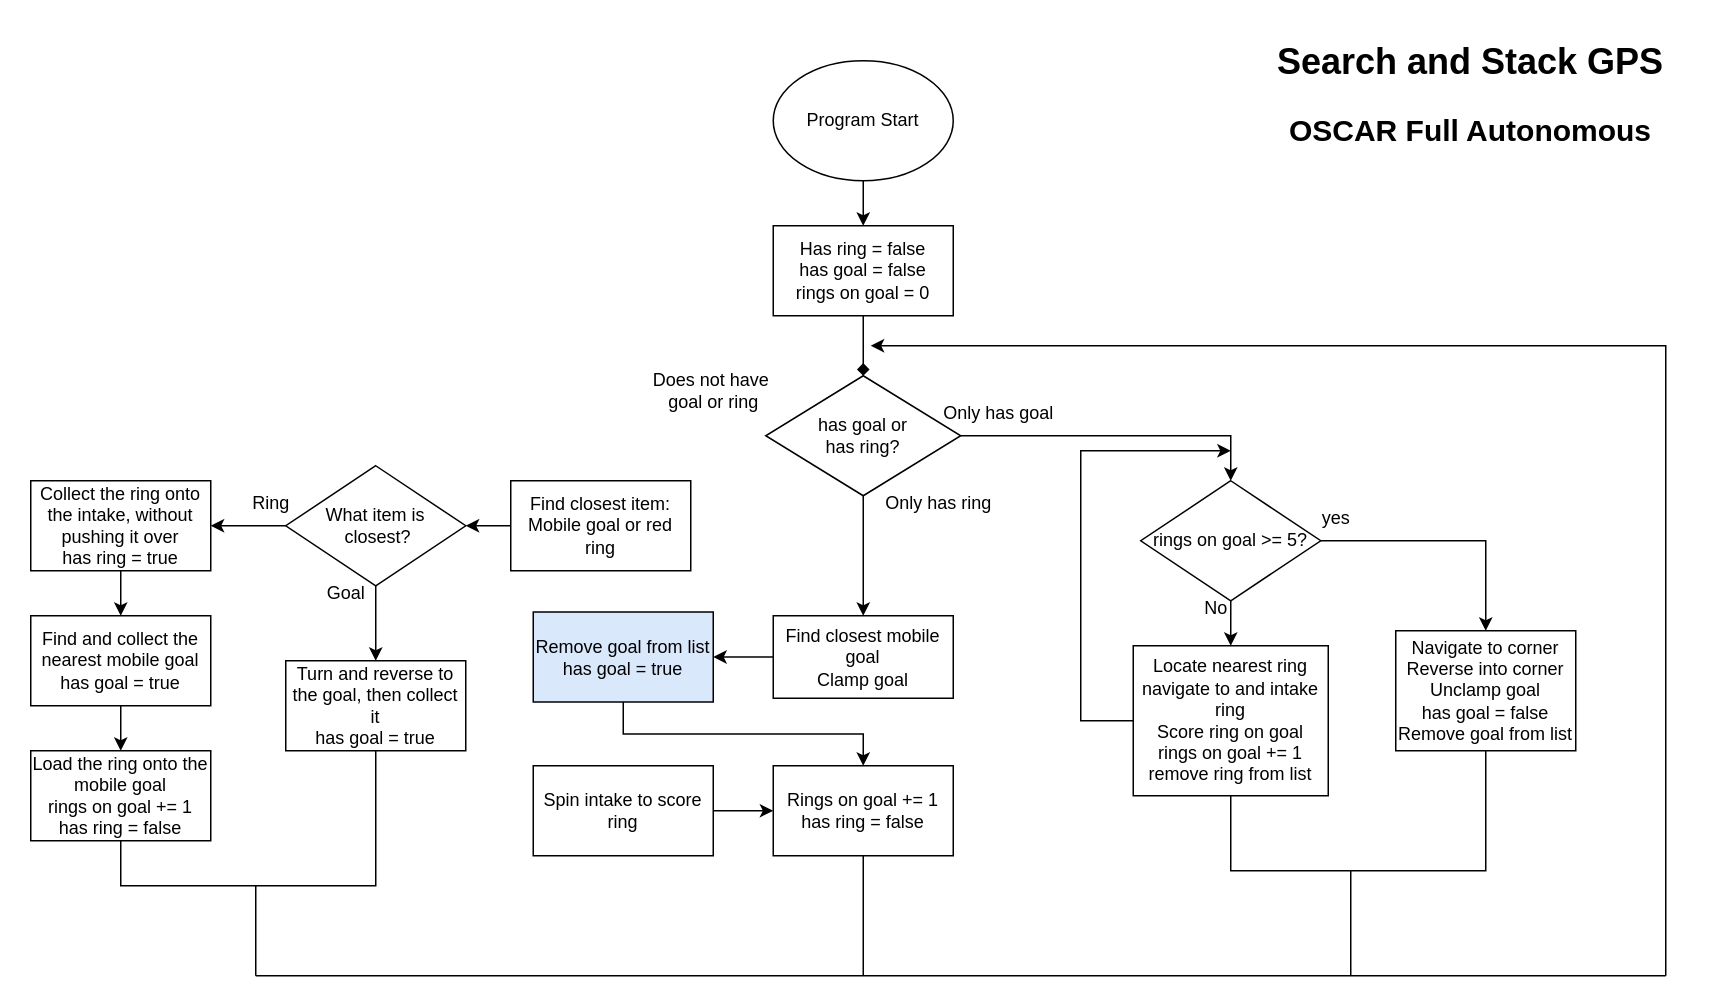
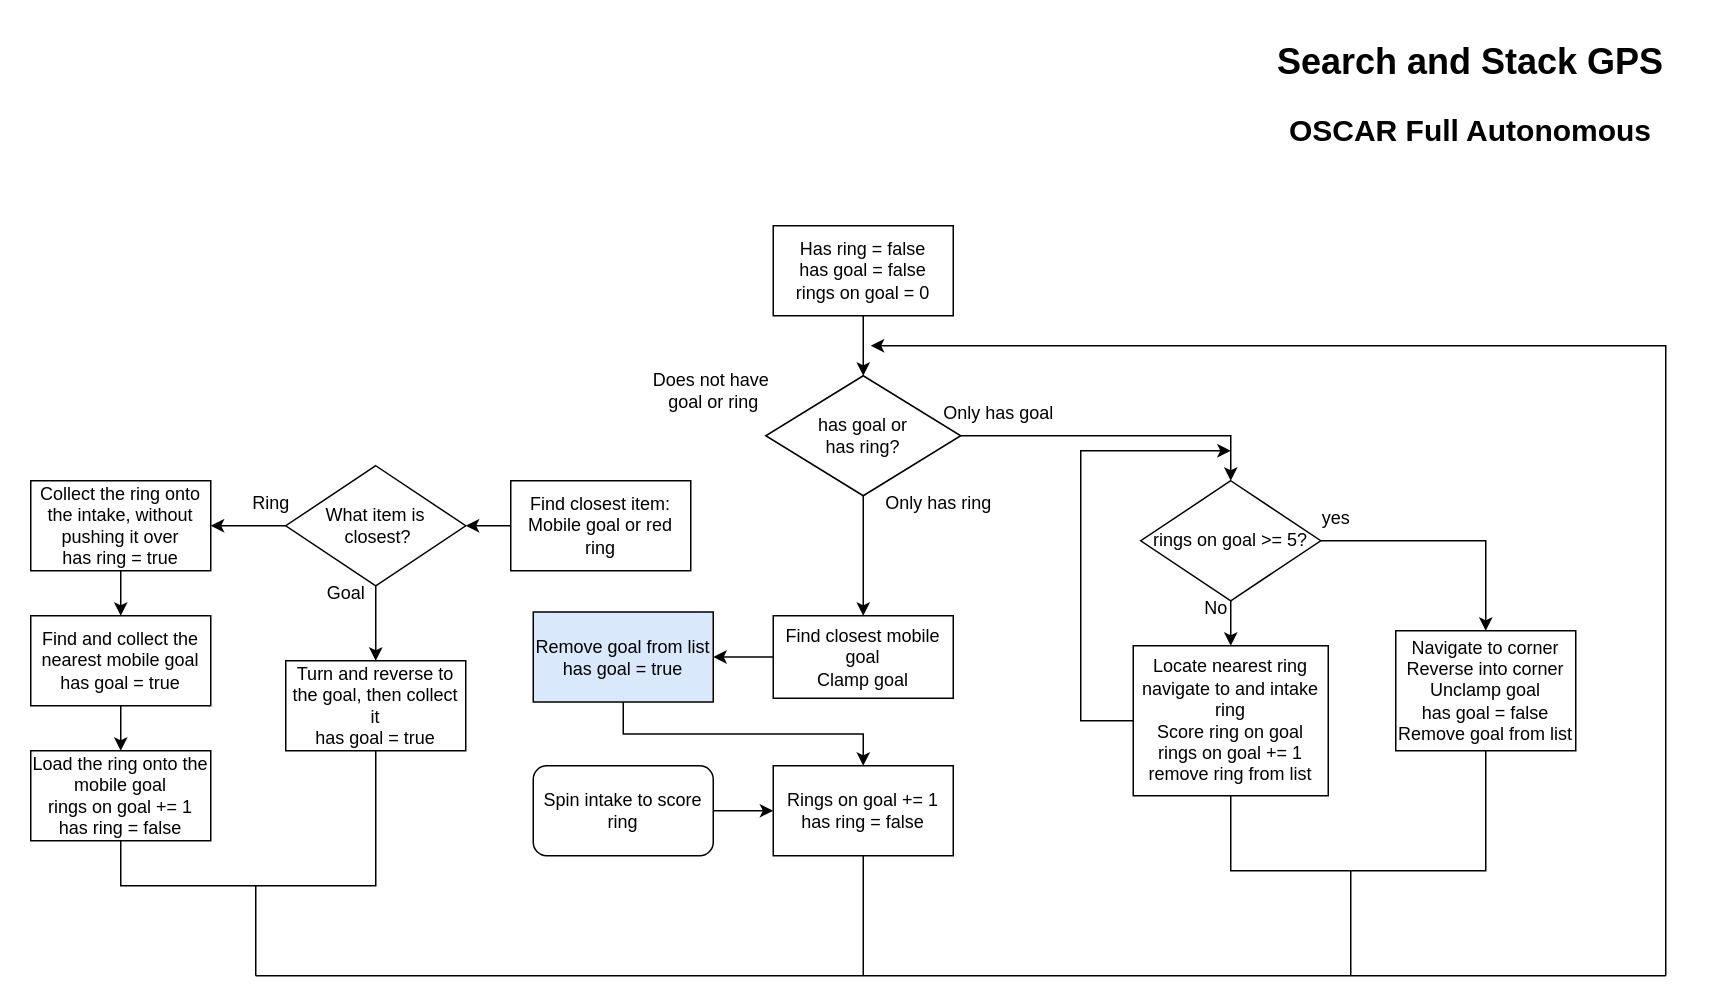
node "Program Start": removed
edge "Program Start" -> "Has ring = false has goal = false rings on goal = 0": removed
edge "Has ring = false has goal = false rings on goal = 0" -> "has goal or has ring?": arrowhead diamond -> classic
node "Spin intake to score ring": shape rectangle -> rounded rectangle
